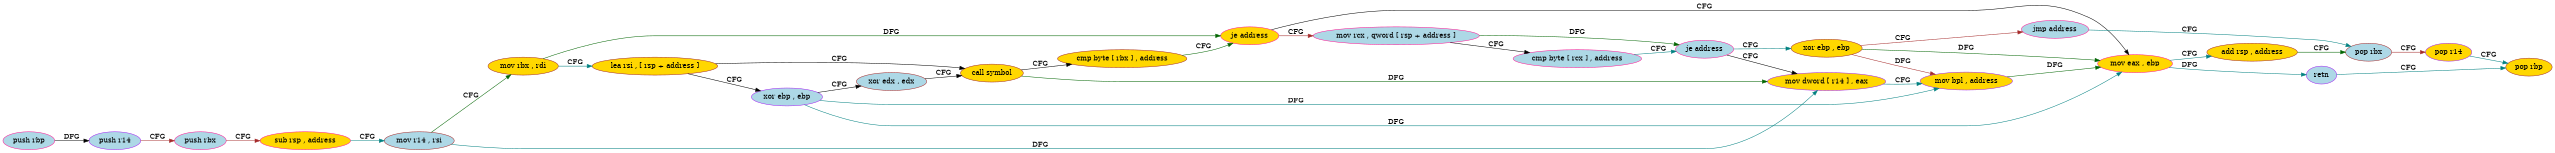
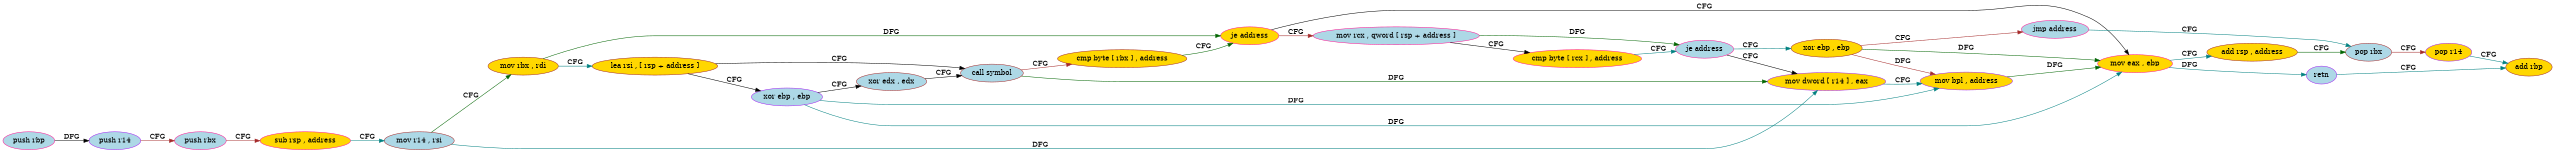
node "cmp byte [ rcx ] , address": fillcolor lightblue -> gold
edge "call symbol" -> "cmp byte [ rbx ] , address": color black -> brown
node "pop rbp": label "pop rbp" -> "add rbp"
node "call symbol": fillcolor gold -> lightblue
